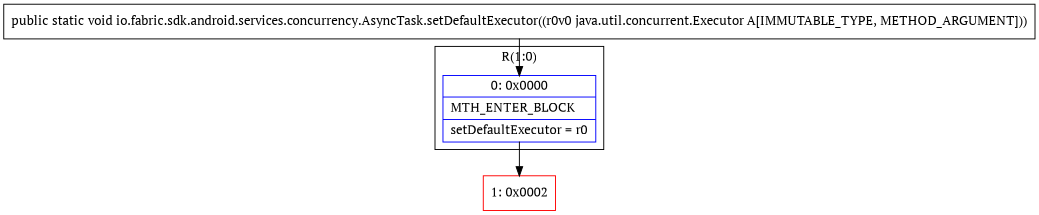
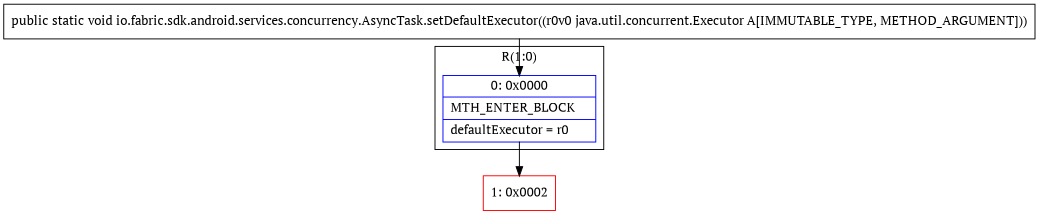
node "0: 0x0000": text "setDefaultExecutor = r0" -> "defaultExecutor = r0"
